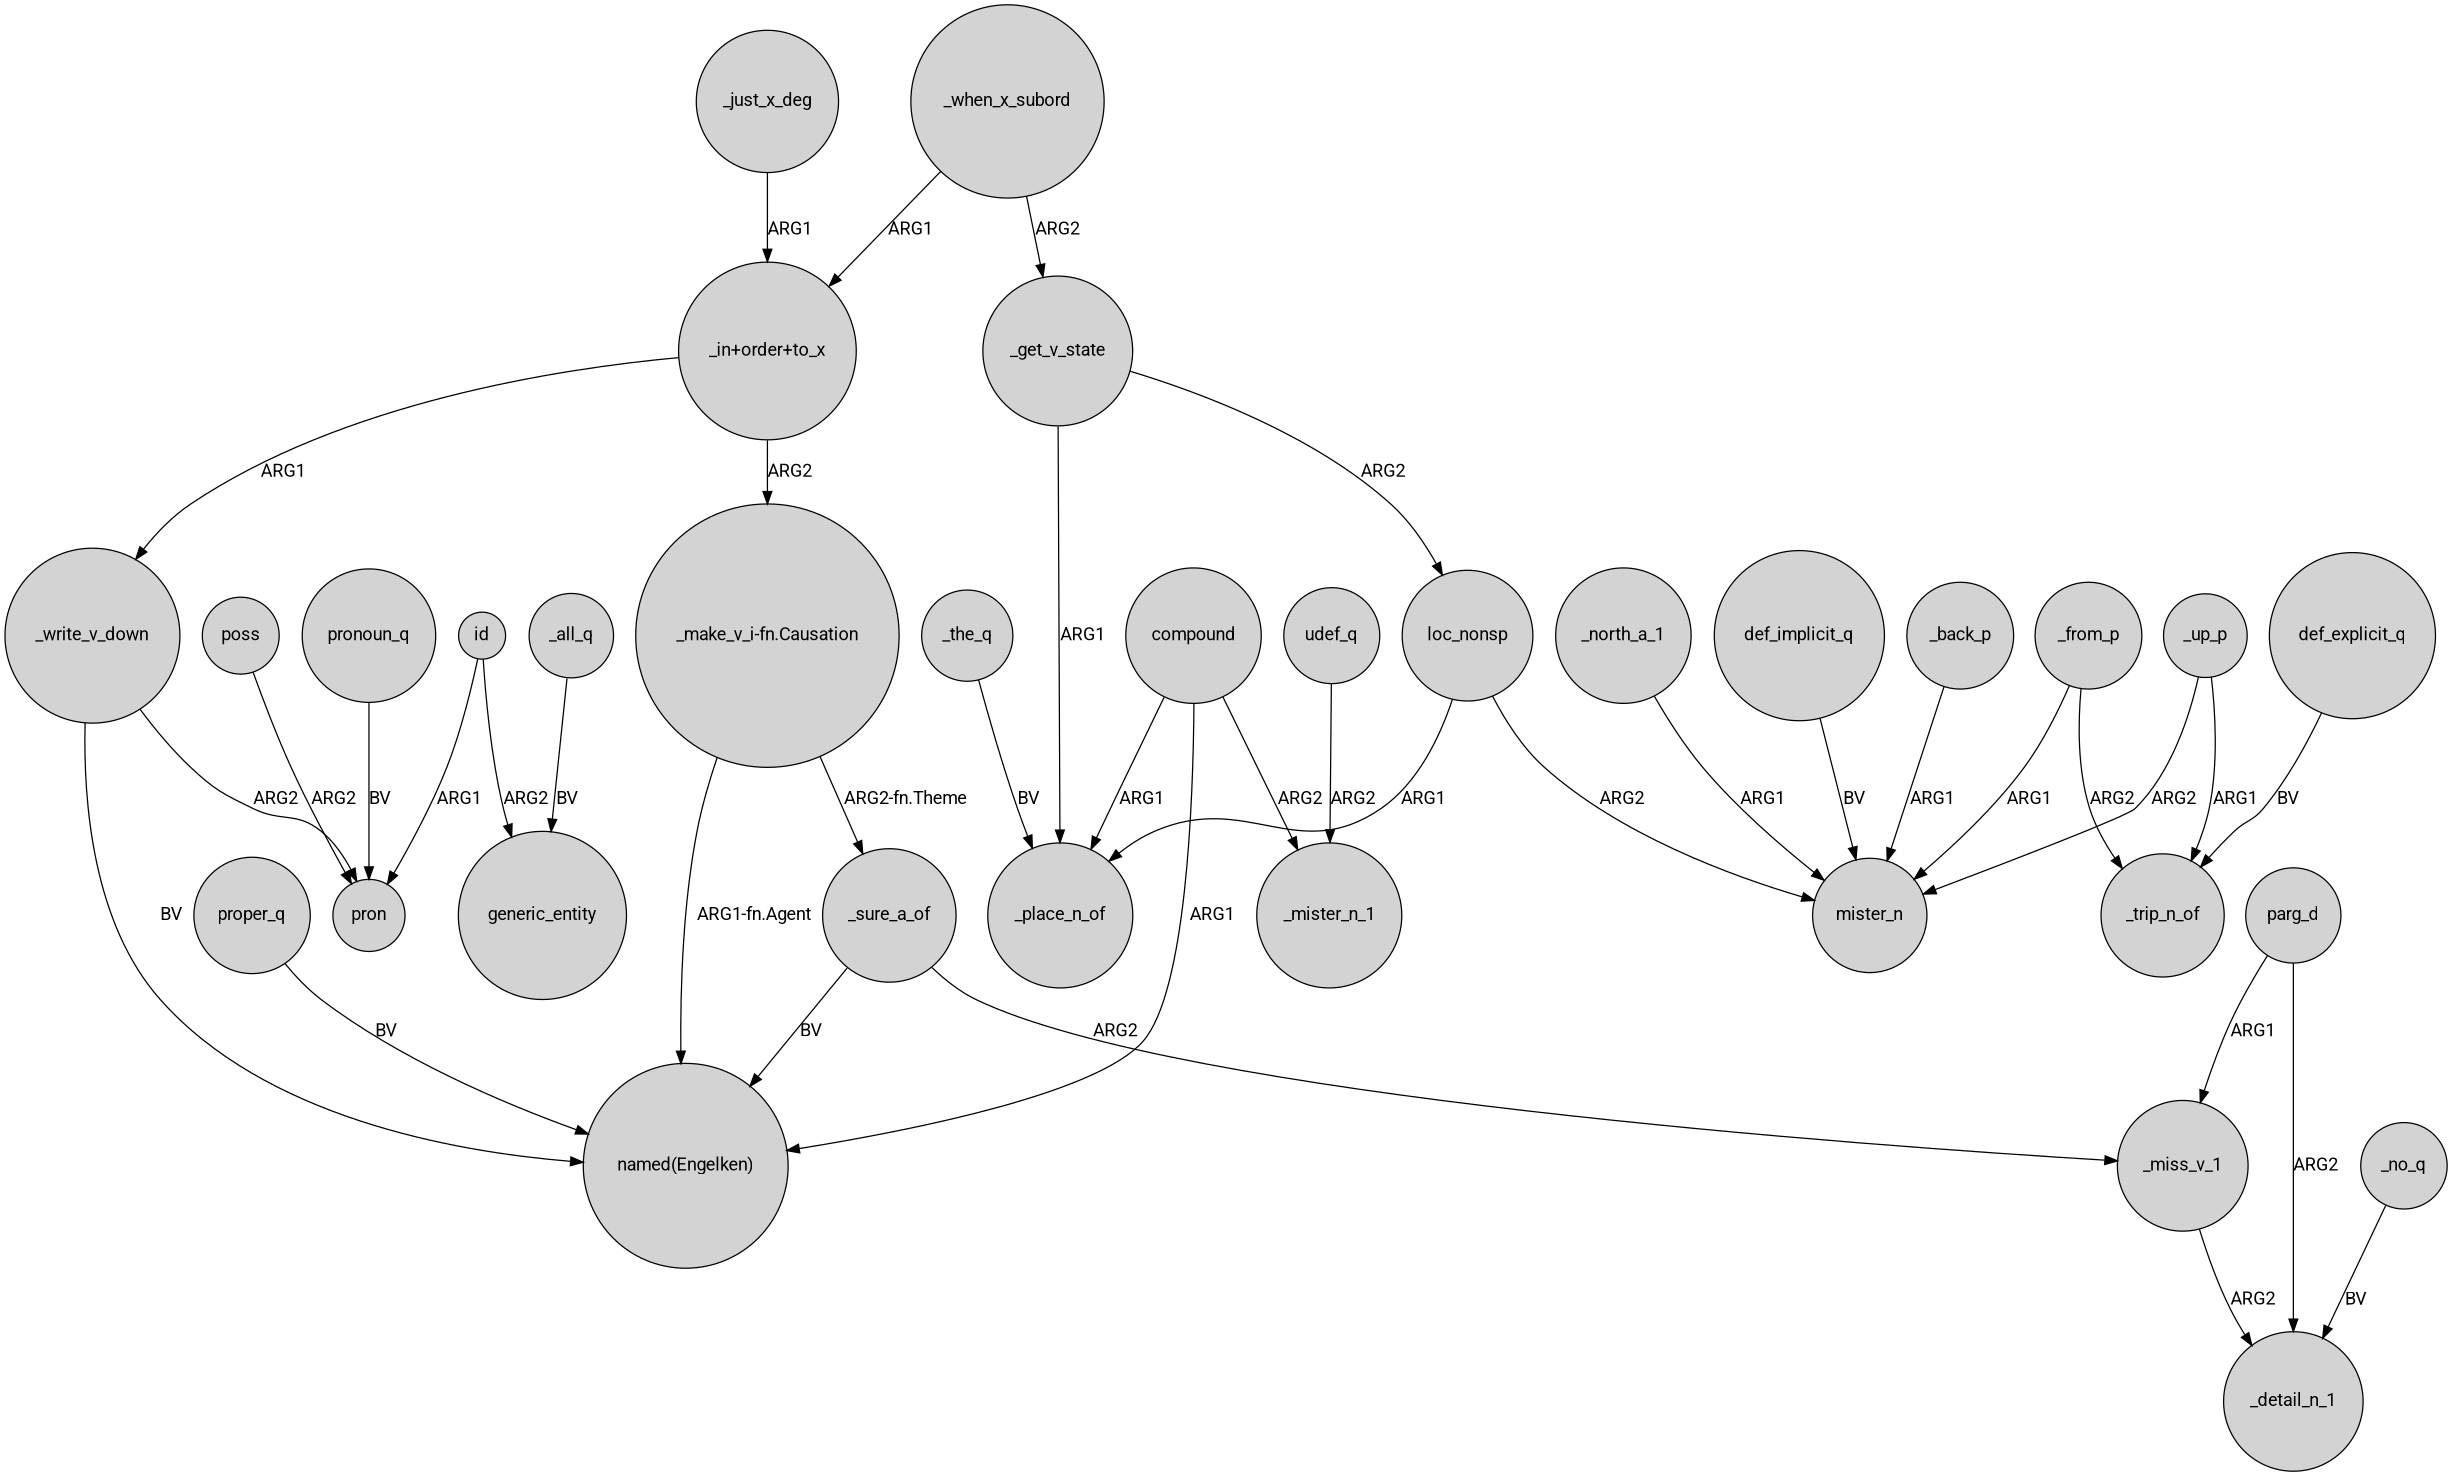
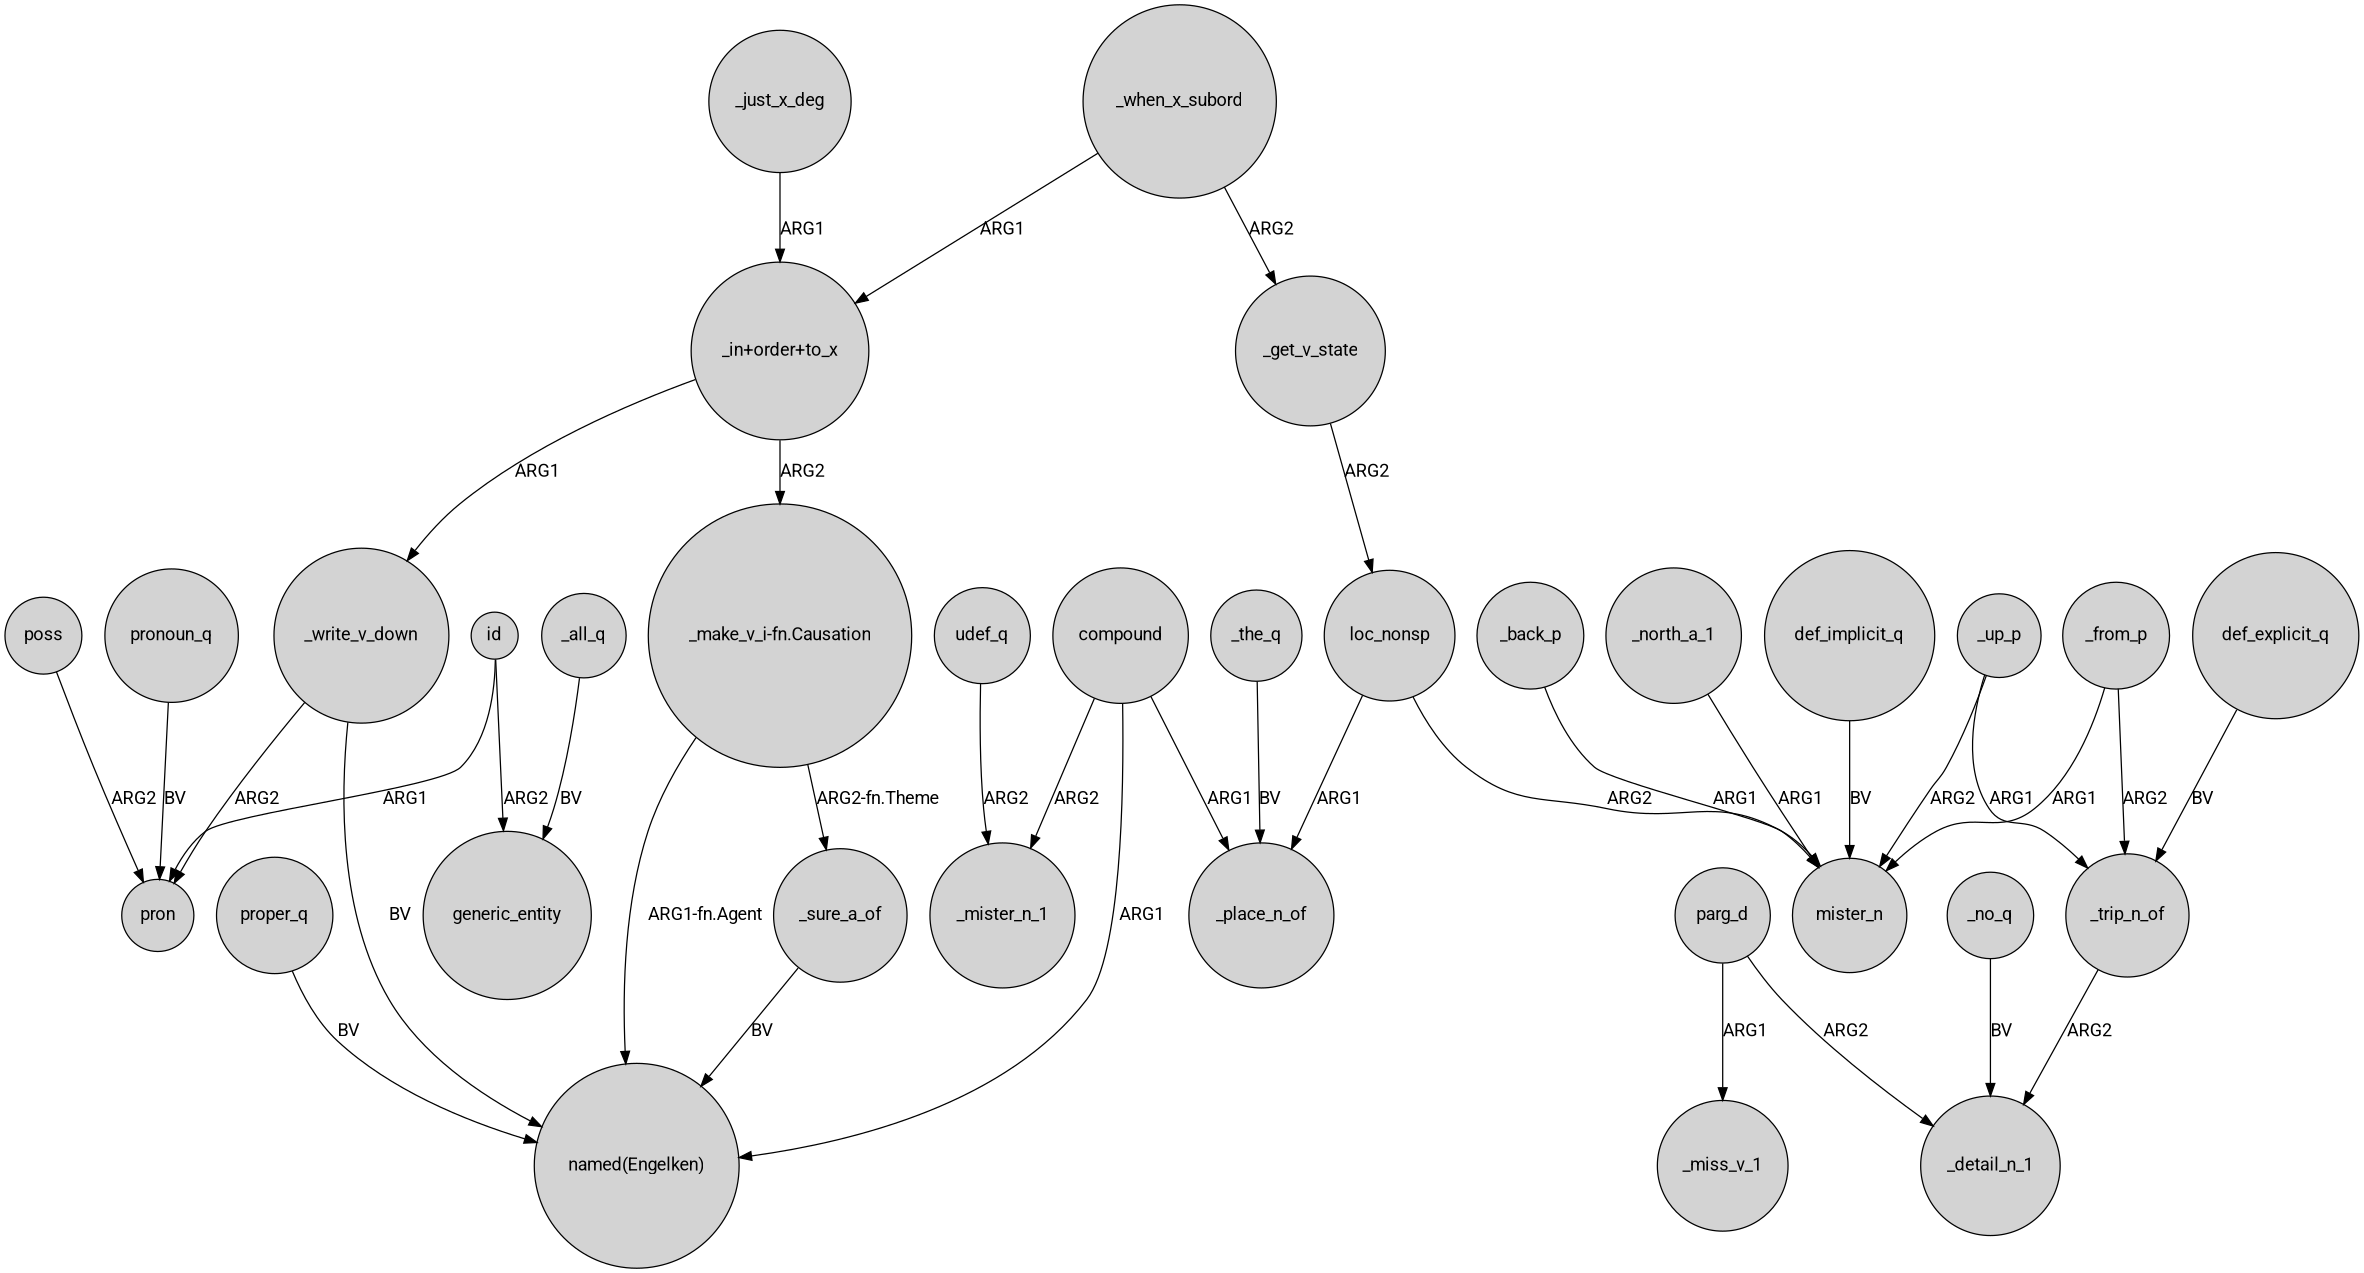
edge "_get_v_state" -> "_place_n_of": removed, label "ARG1"
edge "_sure_a_of" -> "_miss_v_1": removed, label "ARG2"
edge "_miss_v_1" -> "_detail_n_1": now "_trip_n_of" -> "_detail_n_1"
